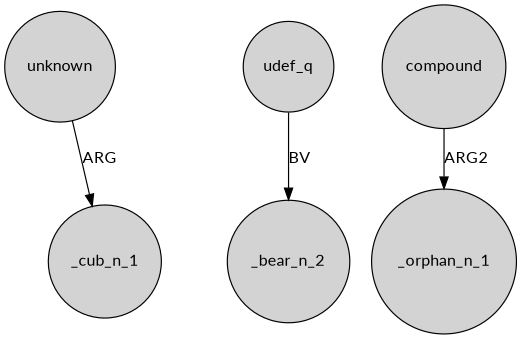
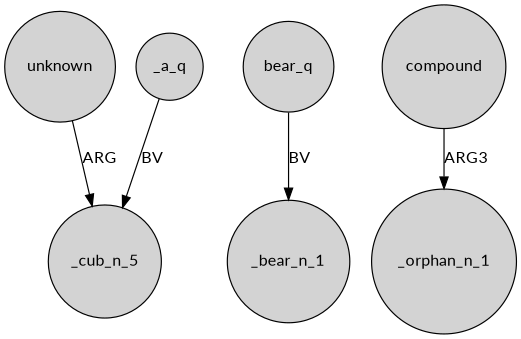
node "_a_q": added
node "udef_q": label "udef_q" -> "bear_q"
edge "compound" -> "_orphan_n_1": label "ARG2" -> "ARG3"
node "_cub_n_1": label "_cub_n_1" -> "_cub_n_5"
node "_bear_n_2": label "_bear_n_2" -> "_bear_n_1"
